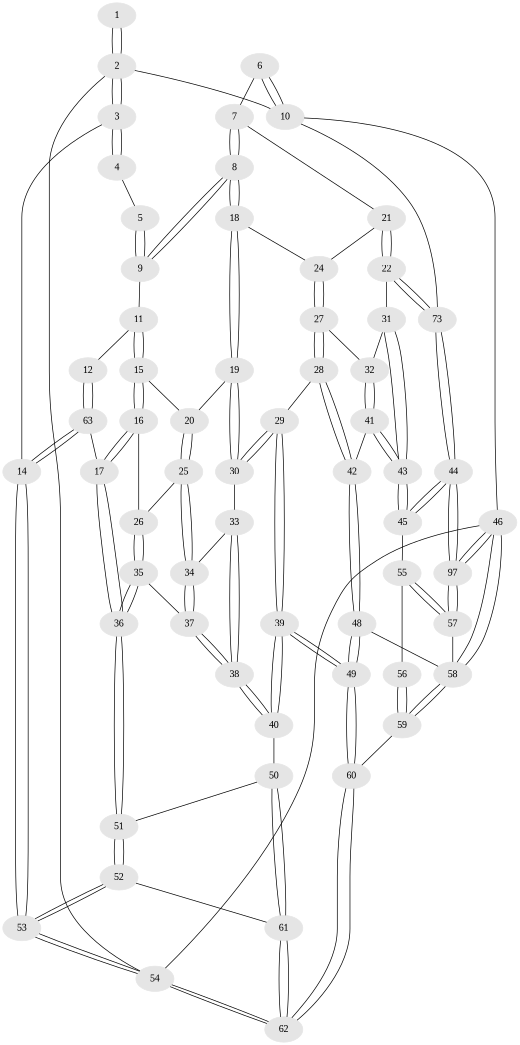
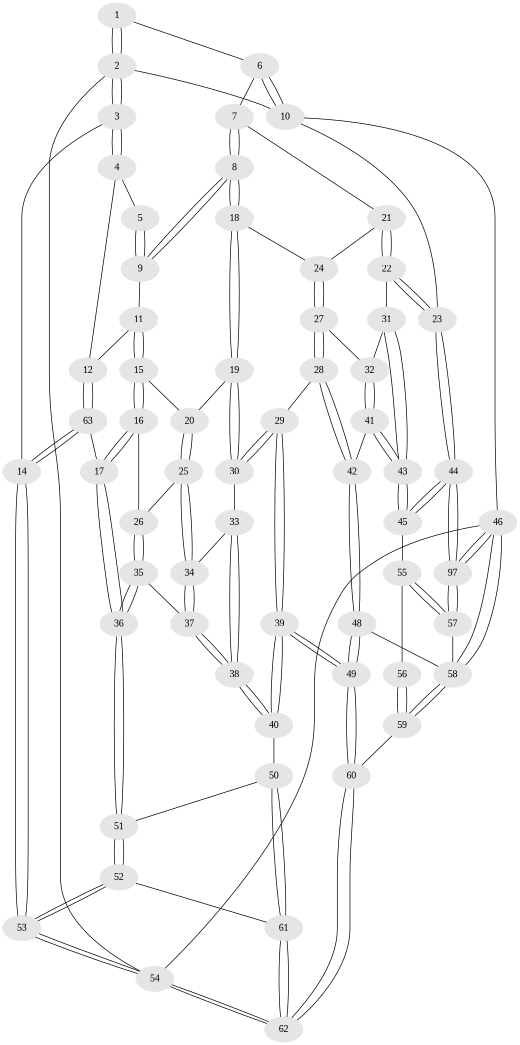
edge "1" -- "6": added
edge "4" -- "12": added
node "73": label "73" -> "23"
